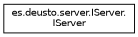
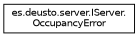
node "es.deusto.server.IServer. IServer": label "es.deusto.server.IServer. IServer" -> "es.deusto.server.IServer. OccupancyError"
